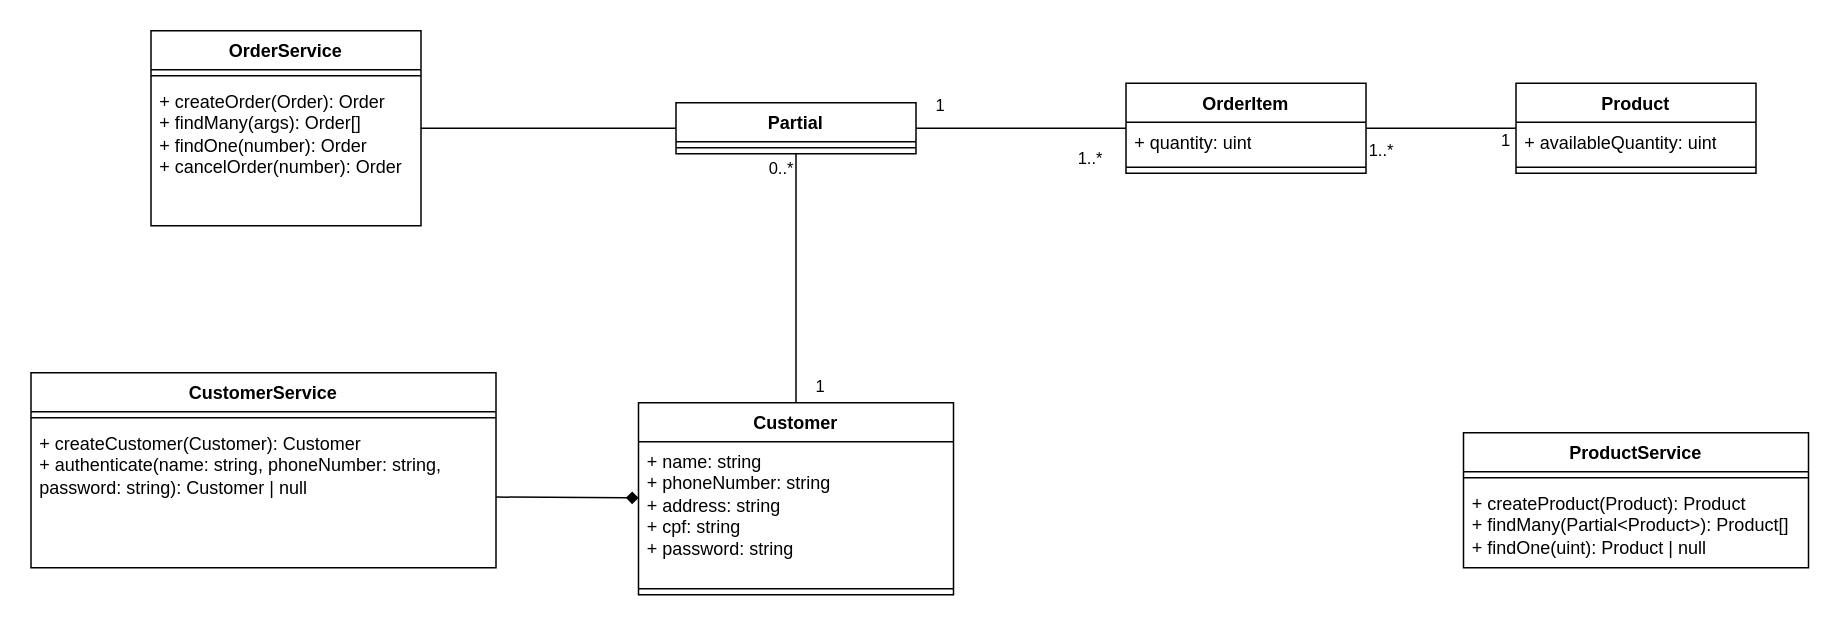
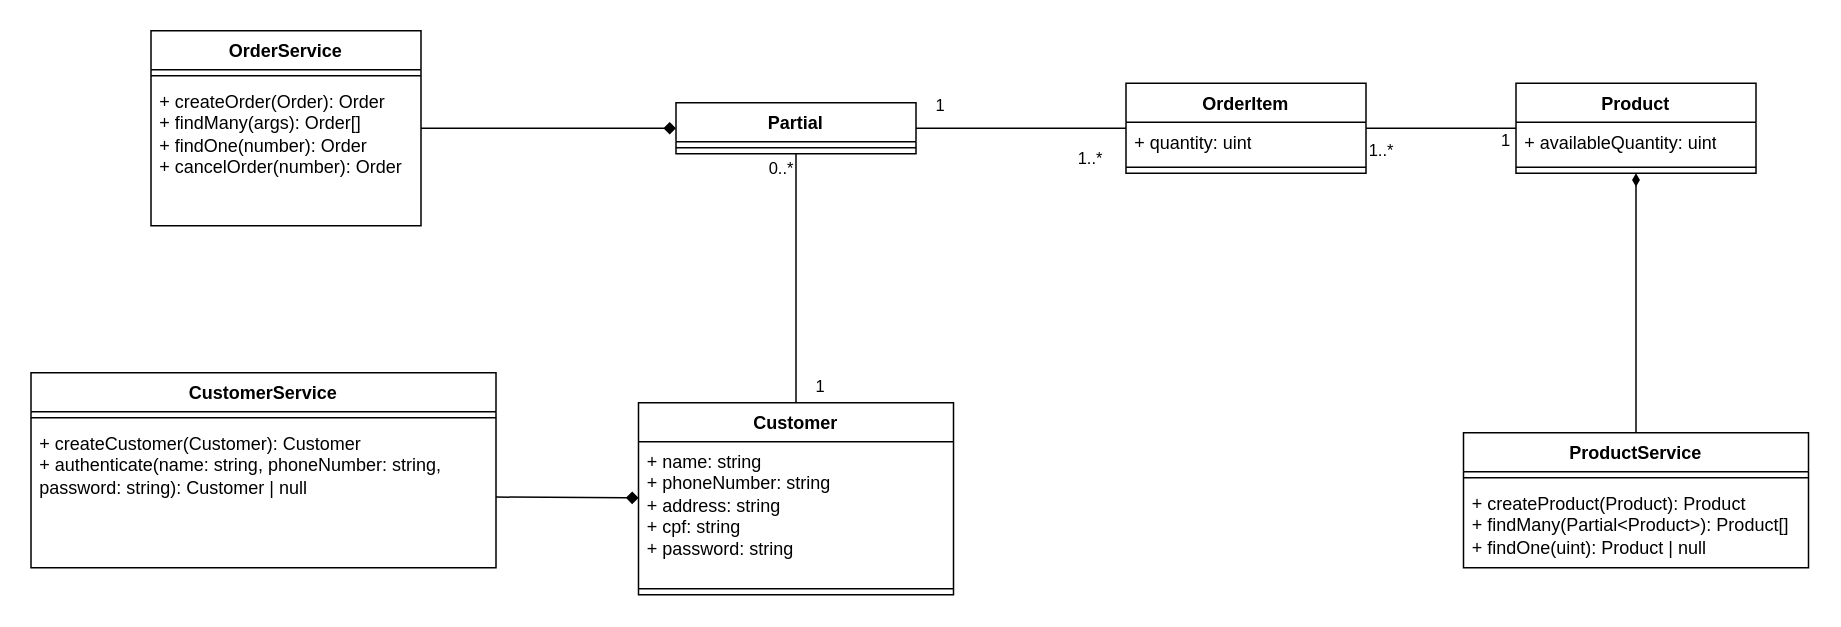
edge "OrderService" -- "Partial": arrowhead none -> diamond
edge "ProductService" -> "Product": added
